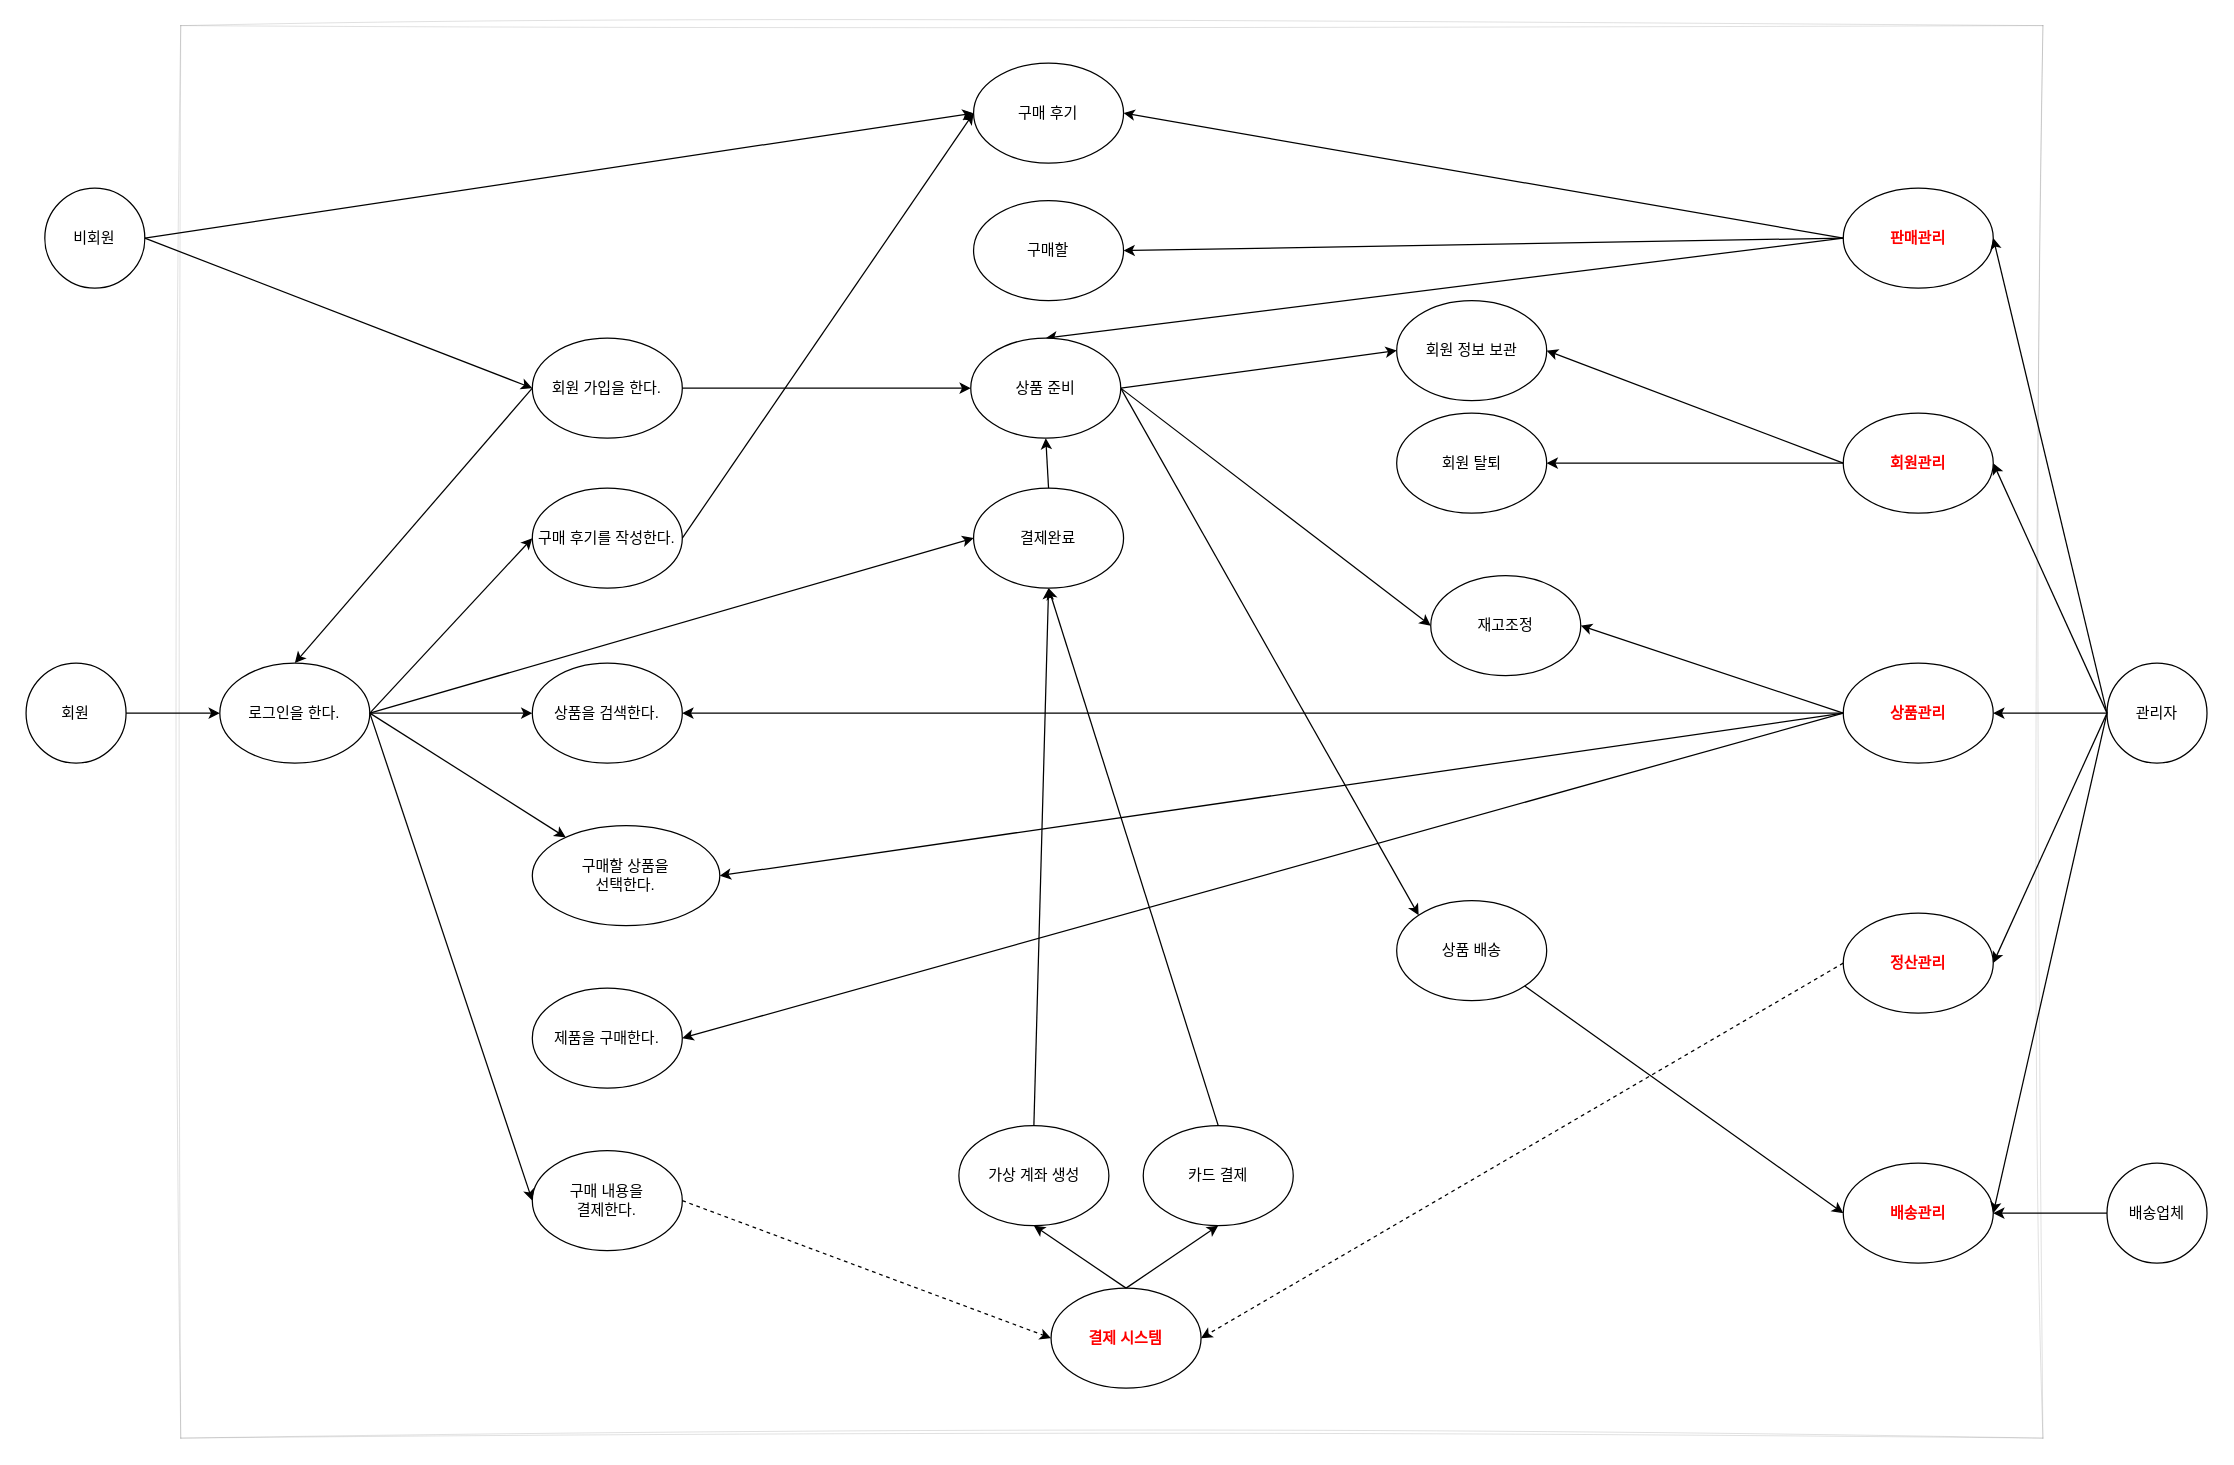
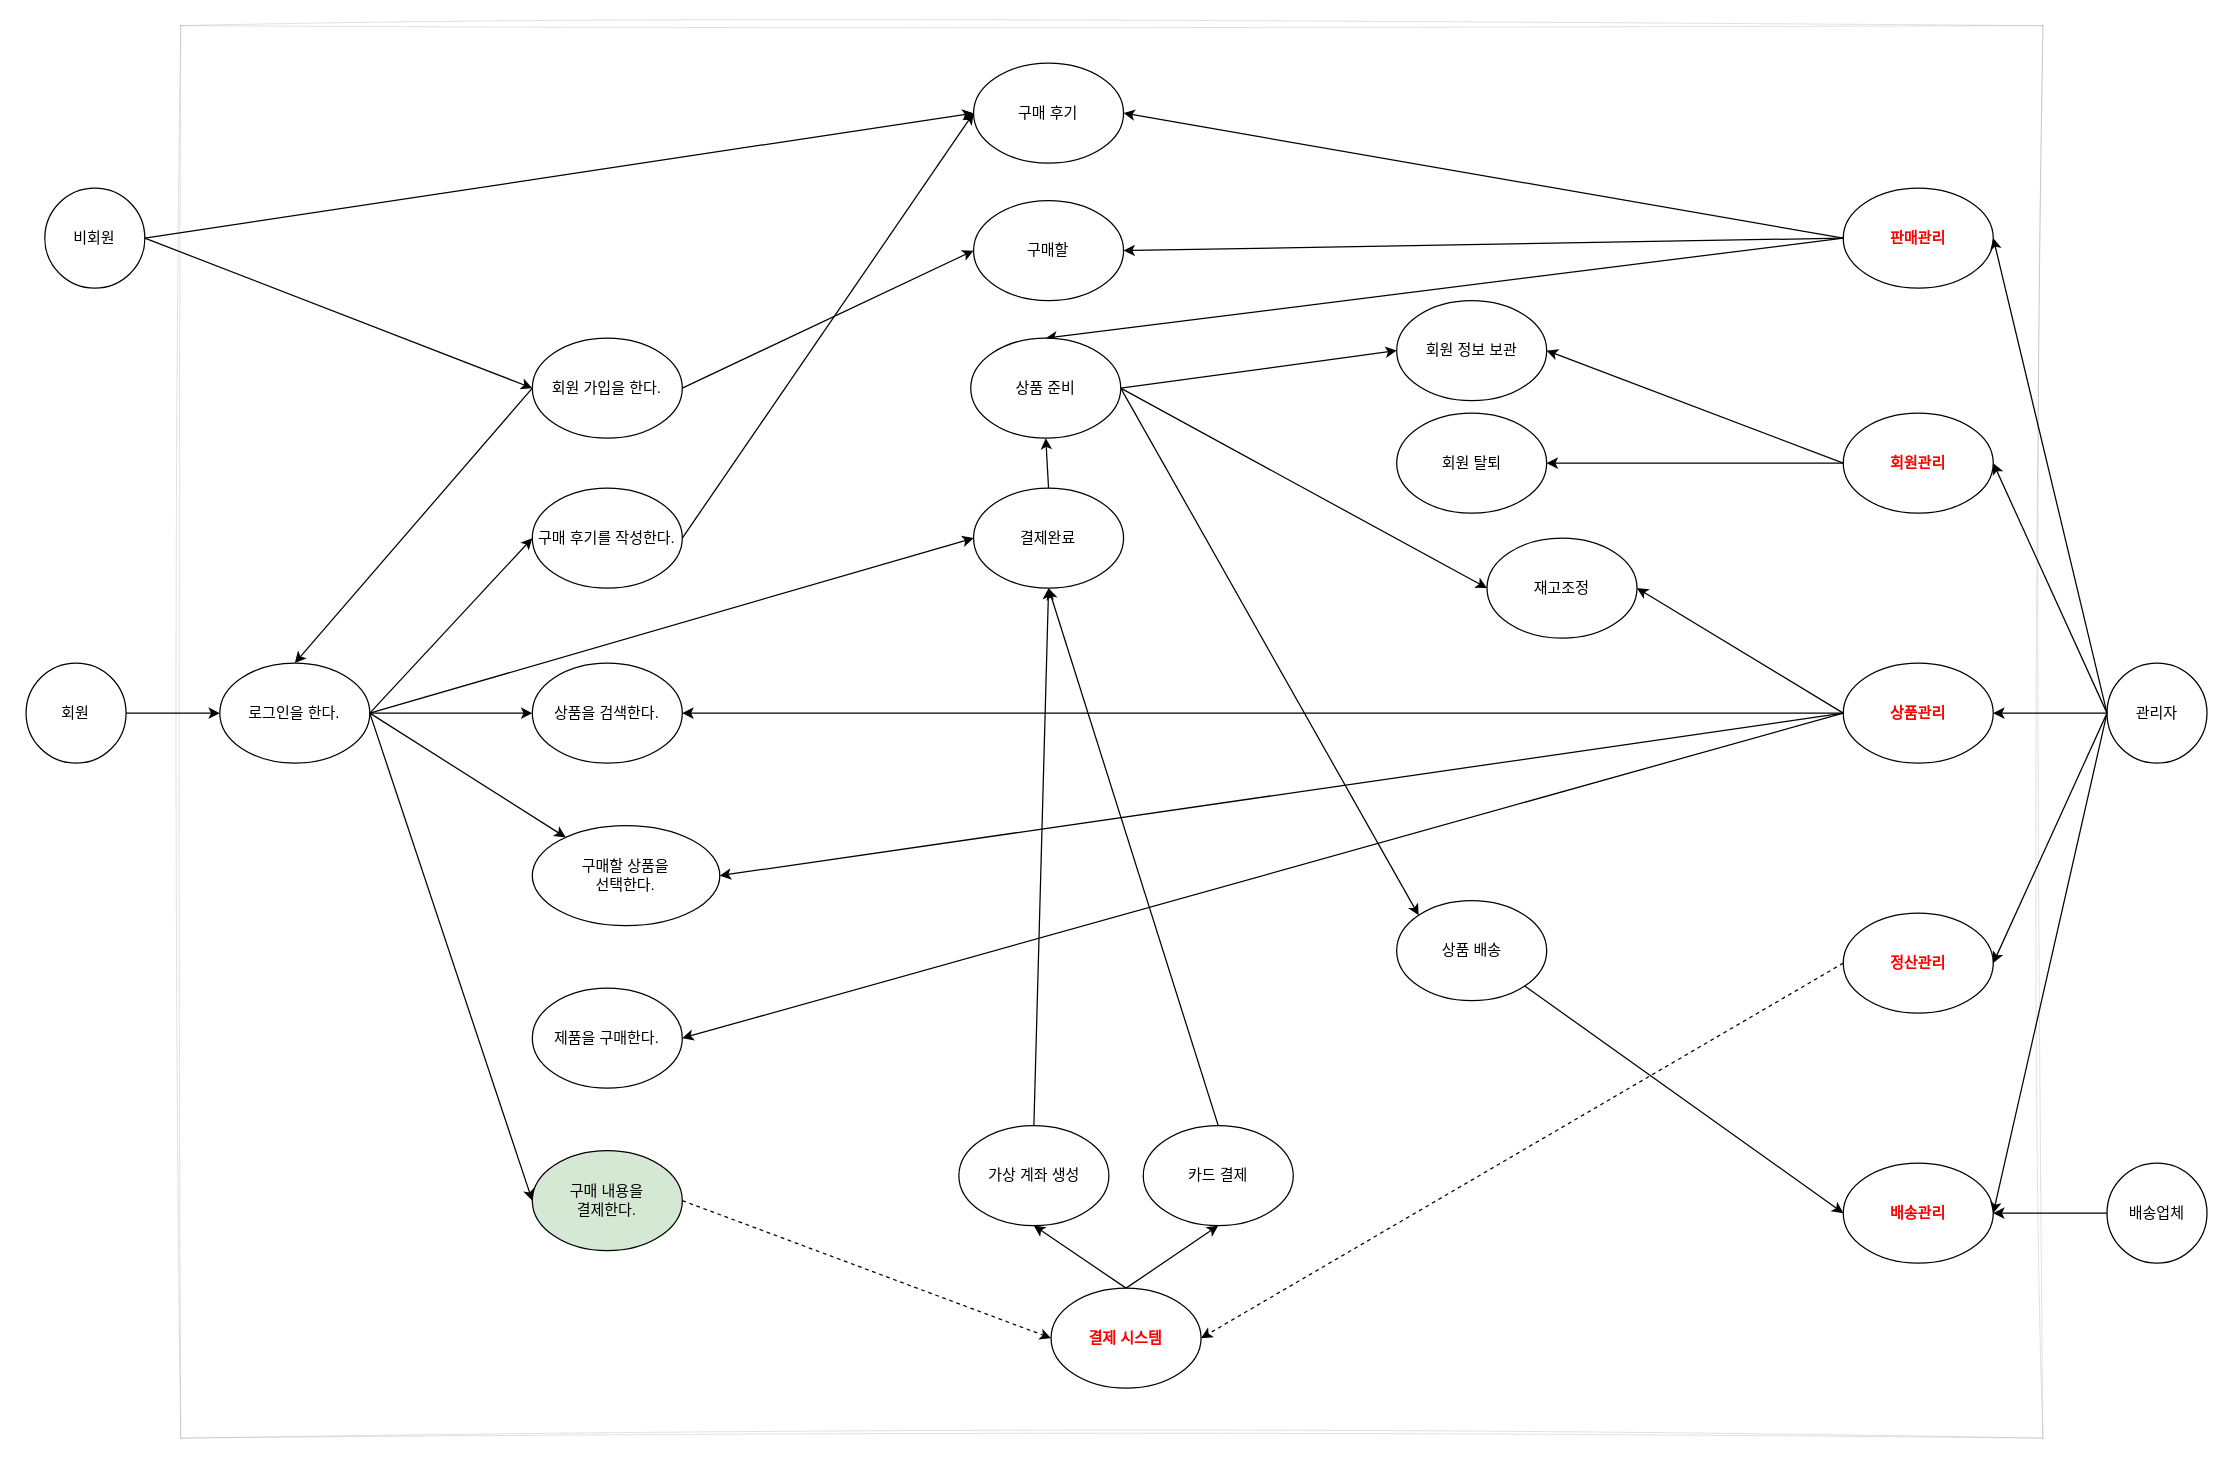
edge "회원 가입을 한다." -> "상품 준비": now "회원 가입을 한다." -> "구매할"
node "재고조정": moved (1506, 626) -> (1562, 588)
node "구매 내용을 결제한다.": fillcolor #ffffff -> #d5e8d4
